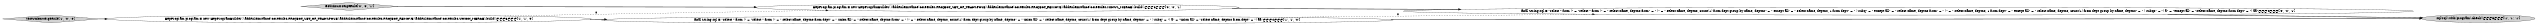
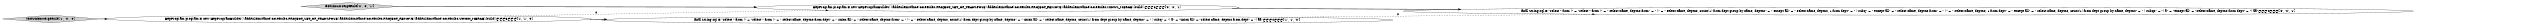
node "sql(sql).with(program).check()@@@5@@@['1', '1', '1']": removed
